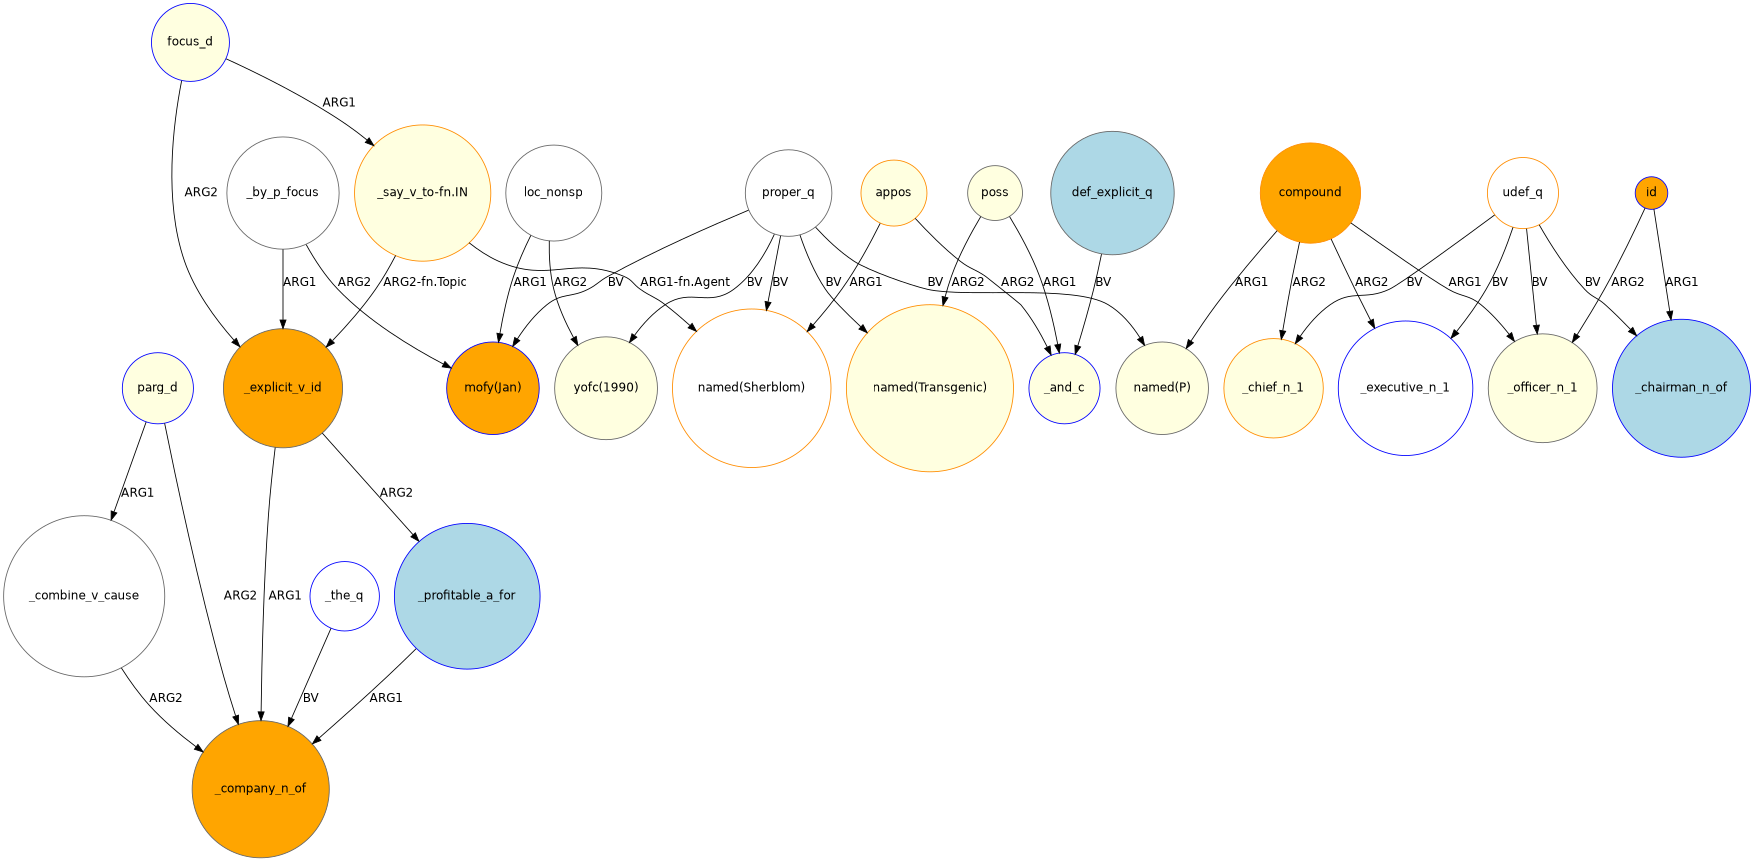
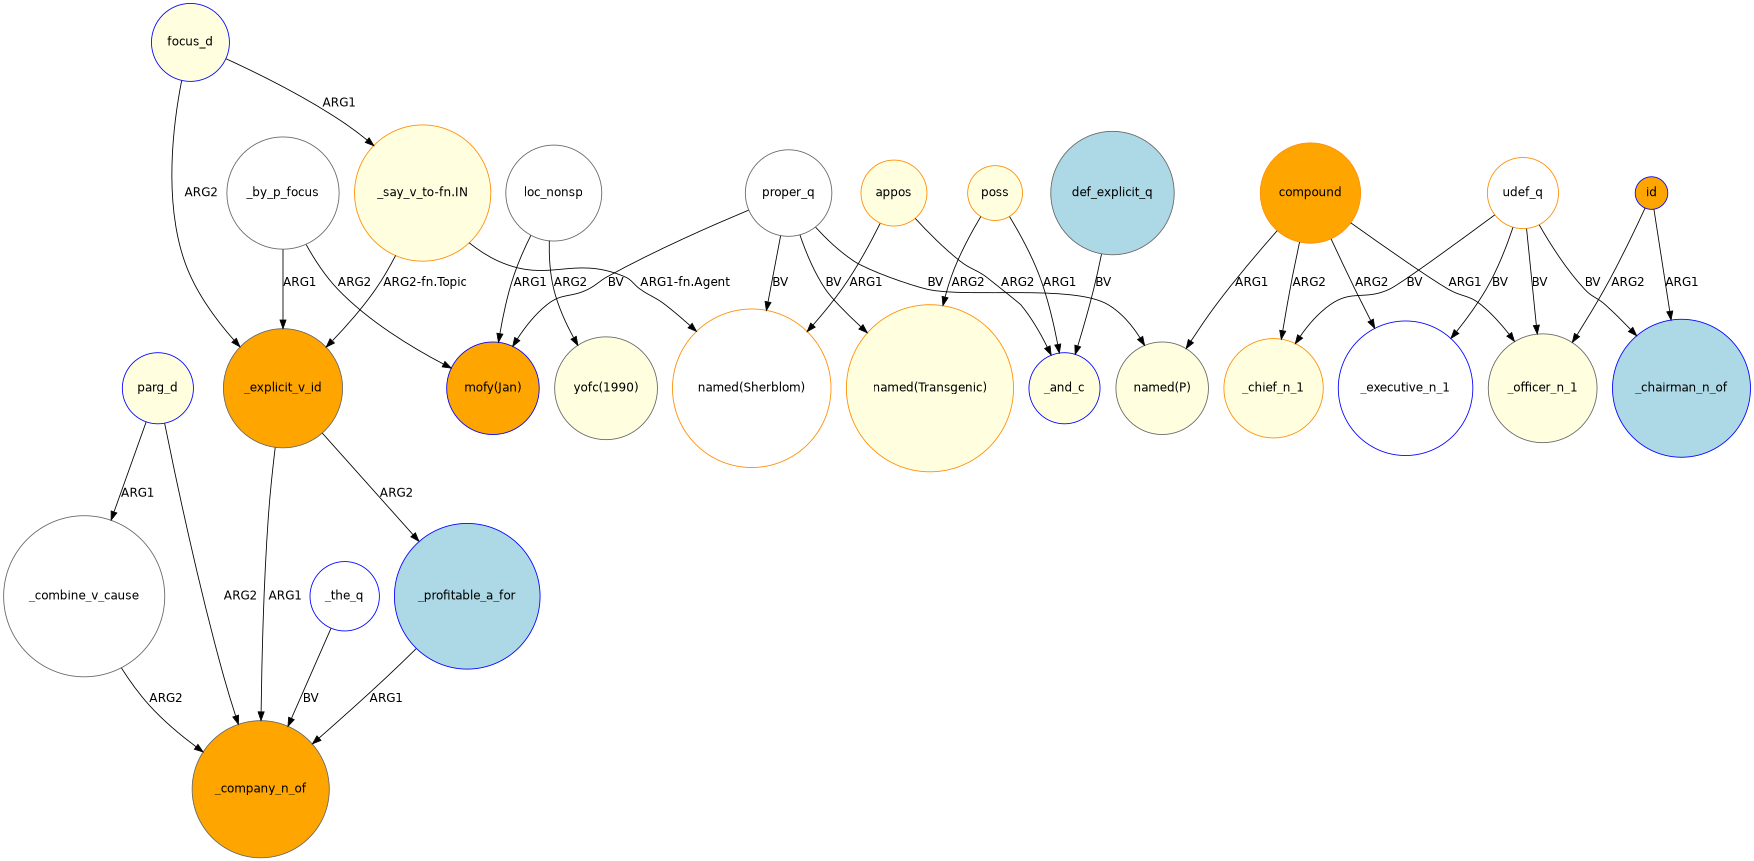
node "poss": color gray40 -> darkorange
edge "proper_q" -> "yofc(1990)": removed, label "BV"
